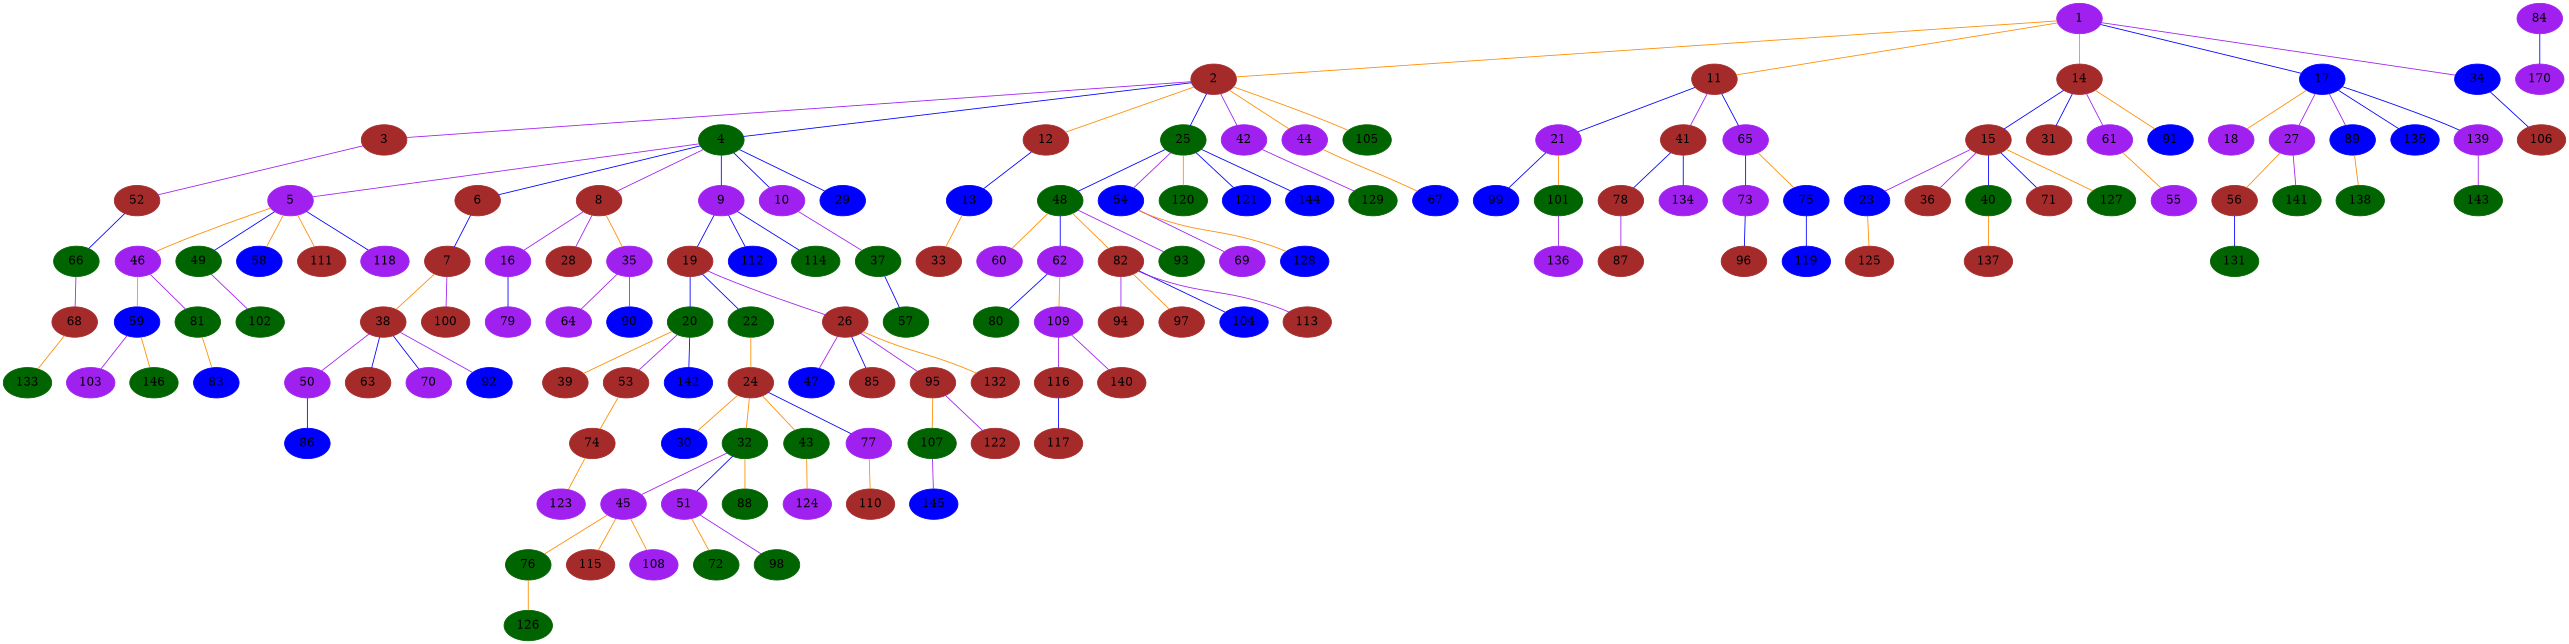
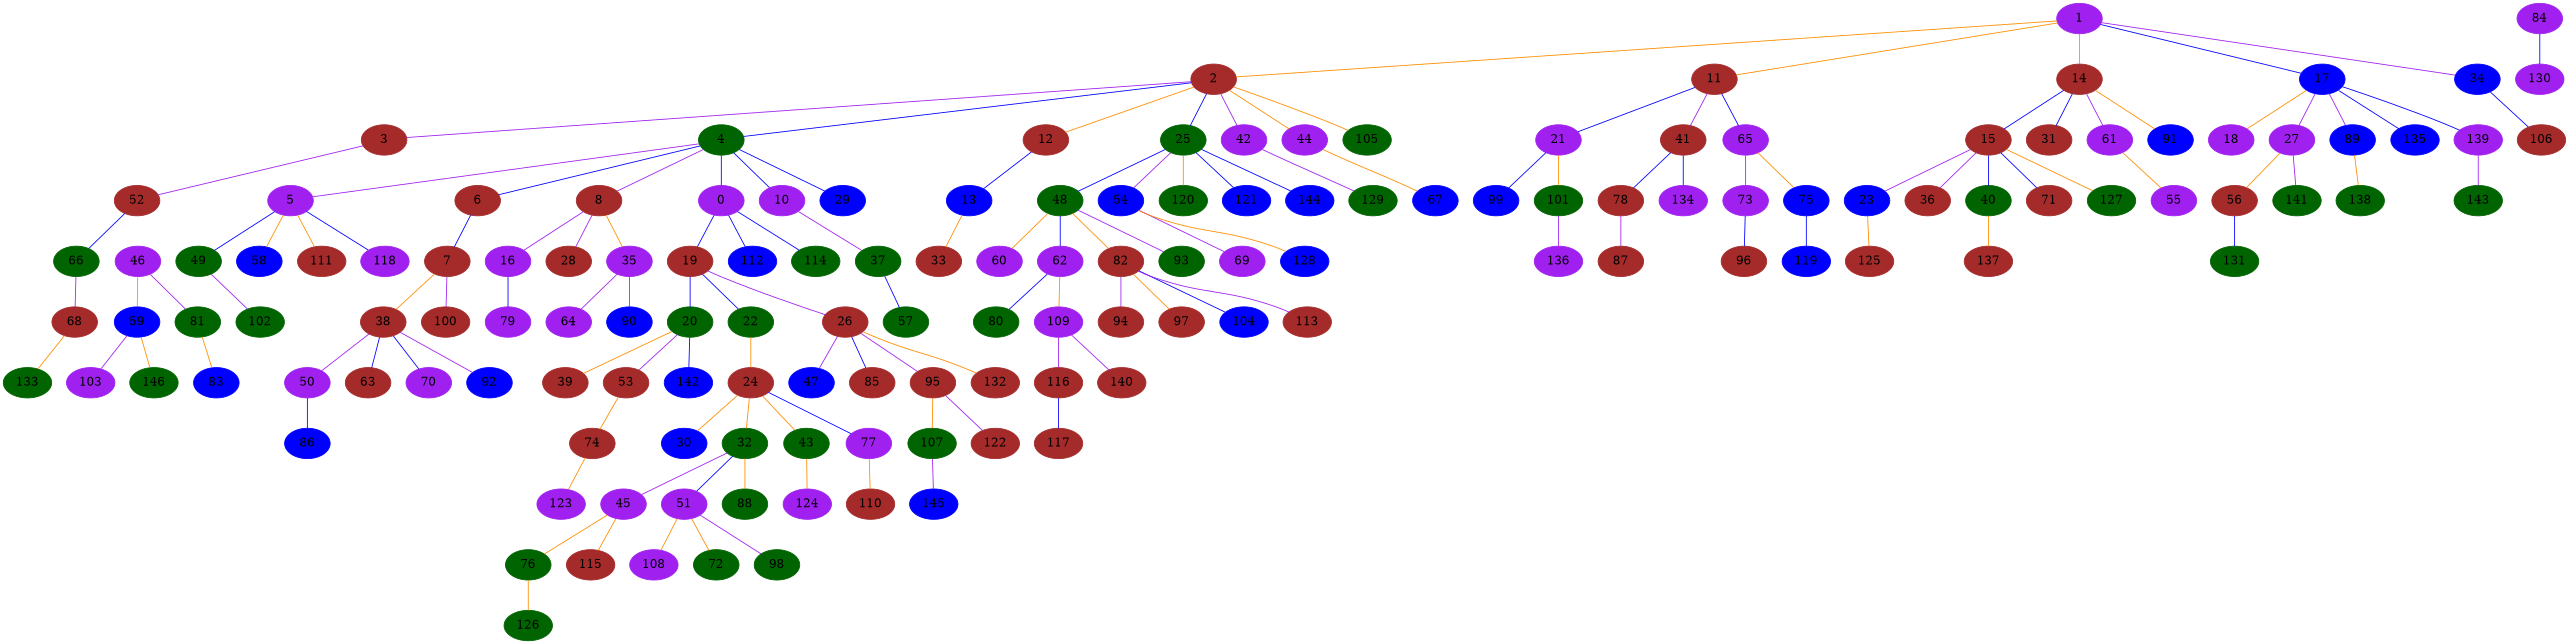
node "170": label "170" -> "130"
edge "65" -- "73": color blue -> purple
node "9": label "9" -> "0"
edge "5" -- "46": removed
edge "45" -- "108": now "51" -- "108"
